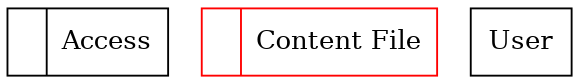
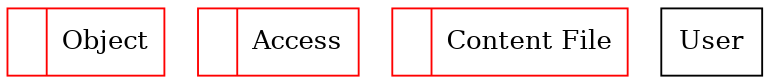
node "Object": added
node "Access": color black -> red
